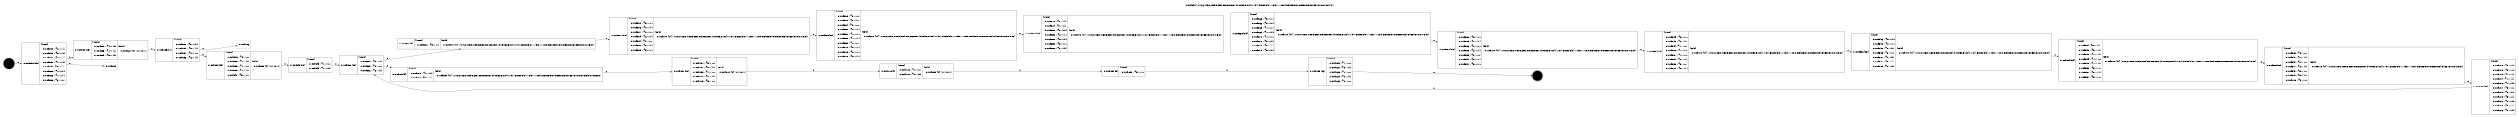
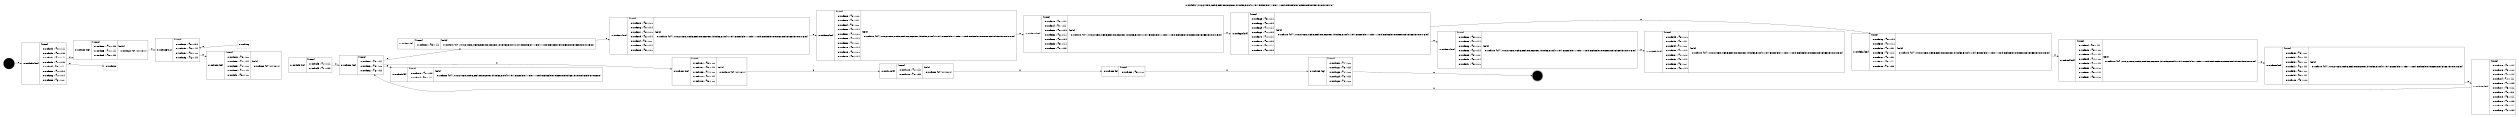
edge "0x10934a [25]" -> "0x109363 [29]": added, label "1"
edge "0x1092ce [14]" -> "0x109456": reversed
edge "0x109399 [29]" -> "0x1093b6 [25]": now "0x109363 [29]" -> "0x1093b6 [25]"
edge "0x1092dc [25]" -> "0x1092f5 [11]": removed, label "1"
edge "0x10942b [9]" -> "0x109434 [20]": now "0x109300 [12]" -> "0x109434 [20]"
